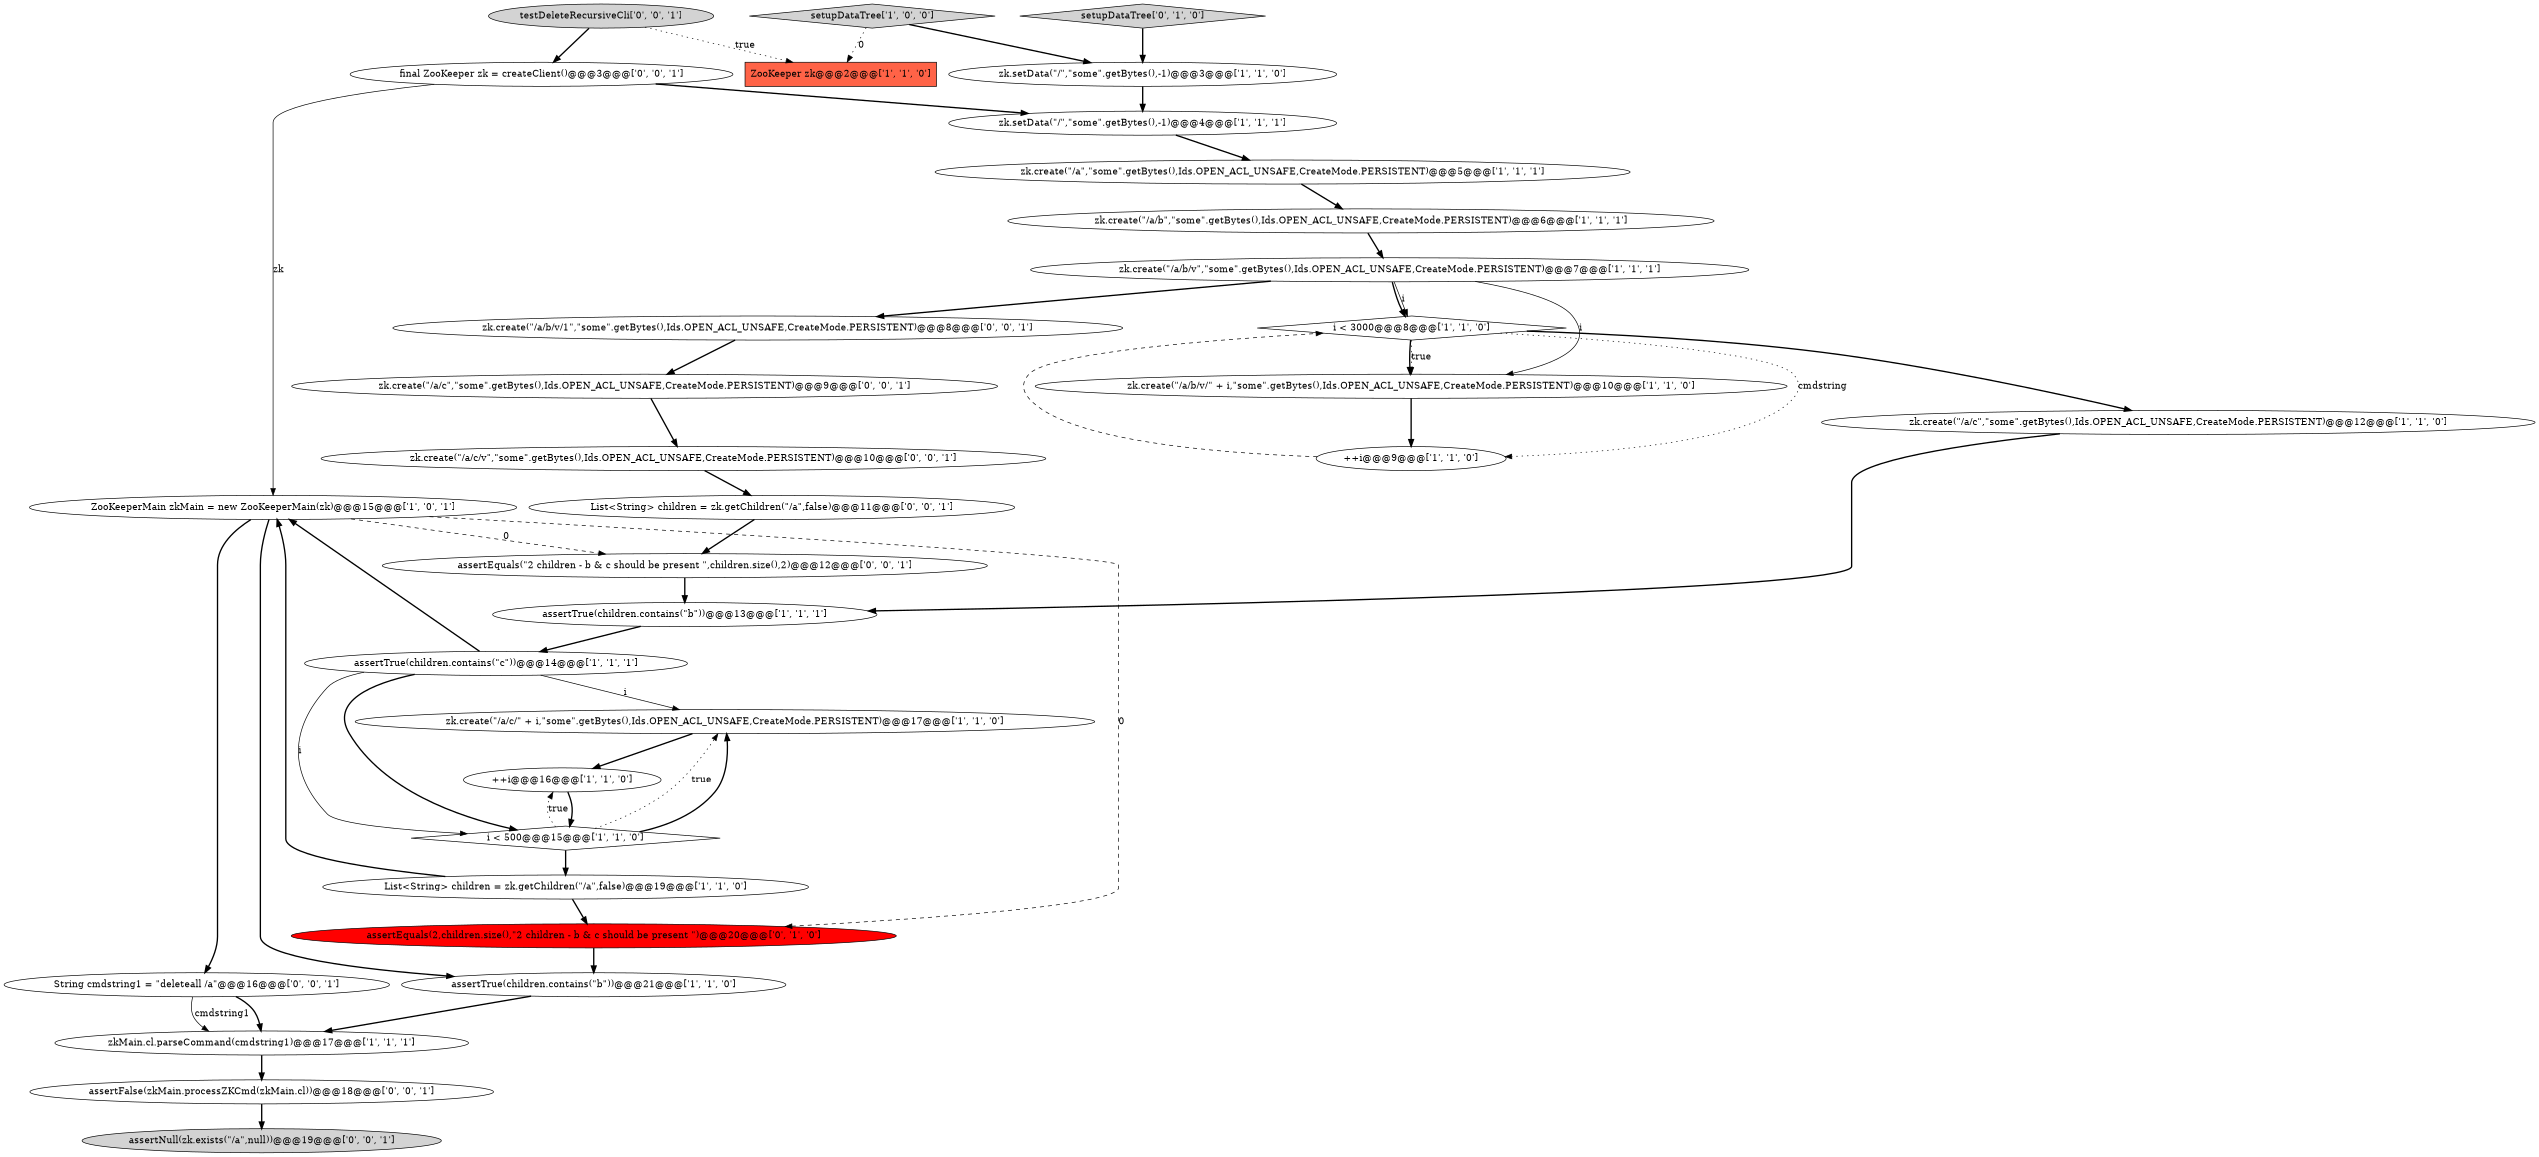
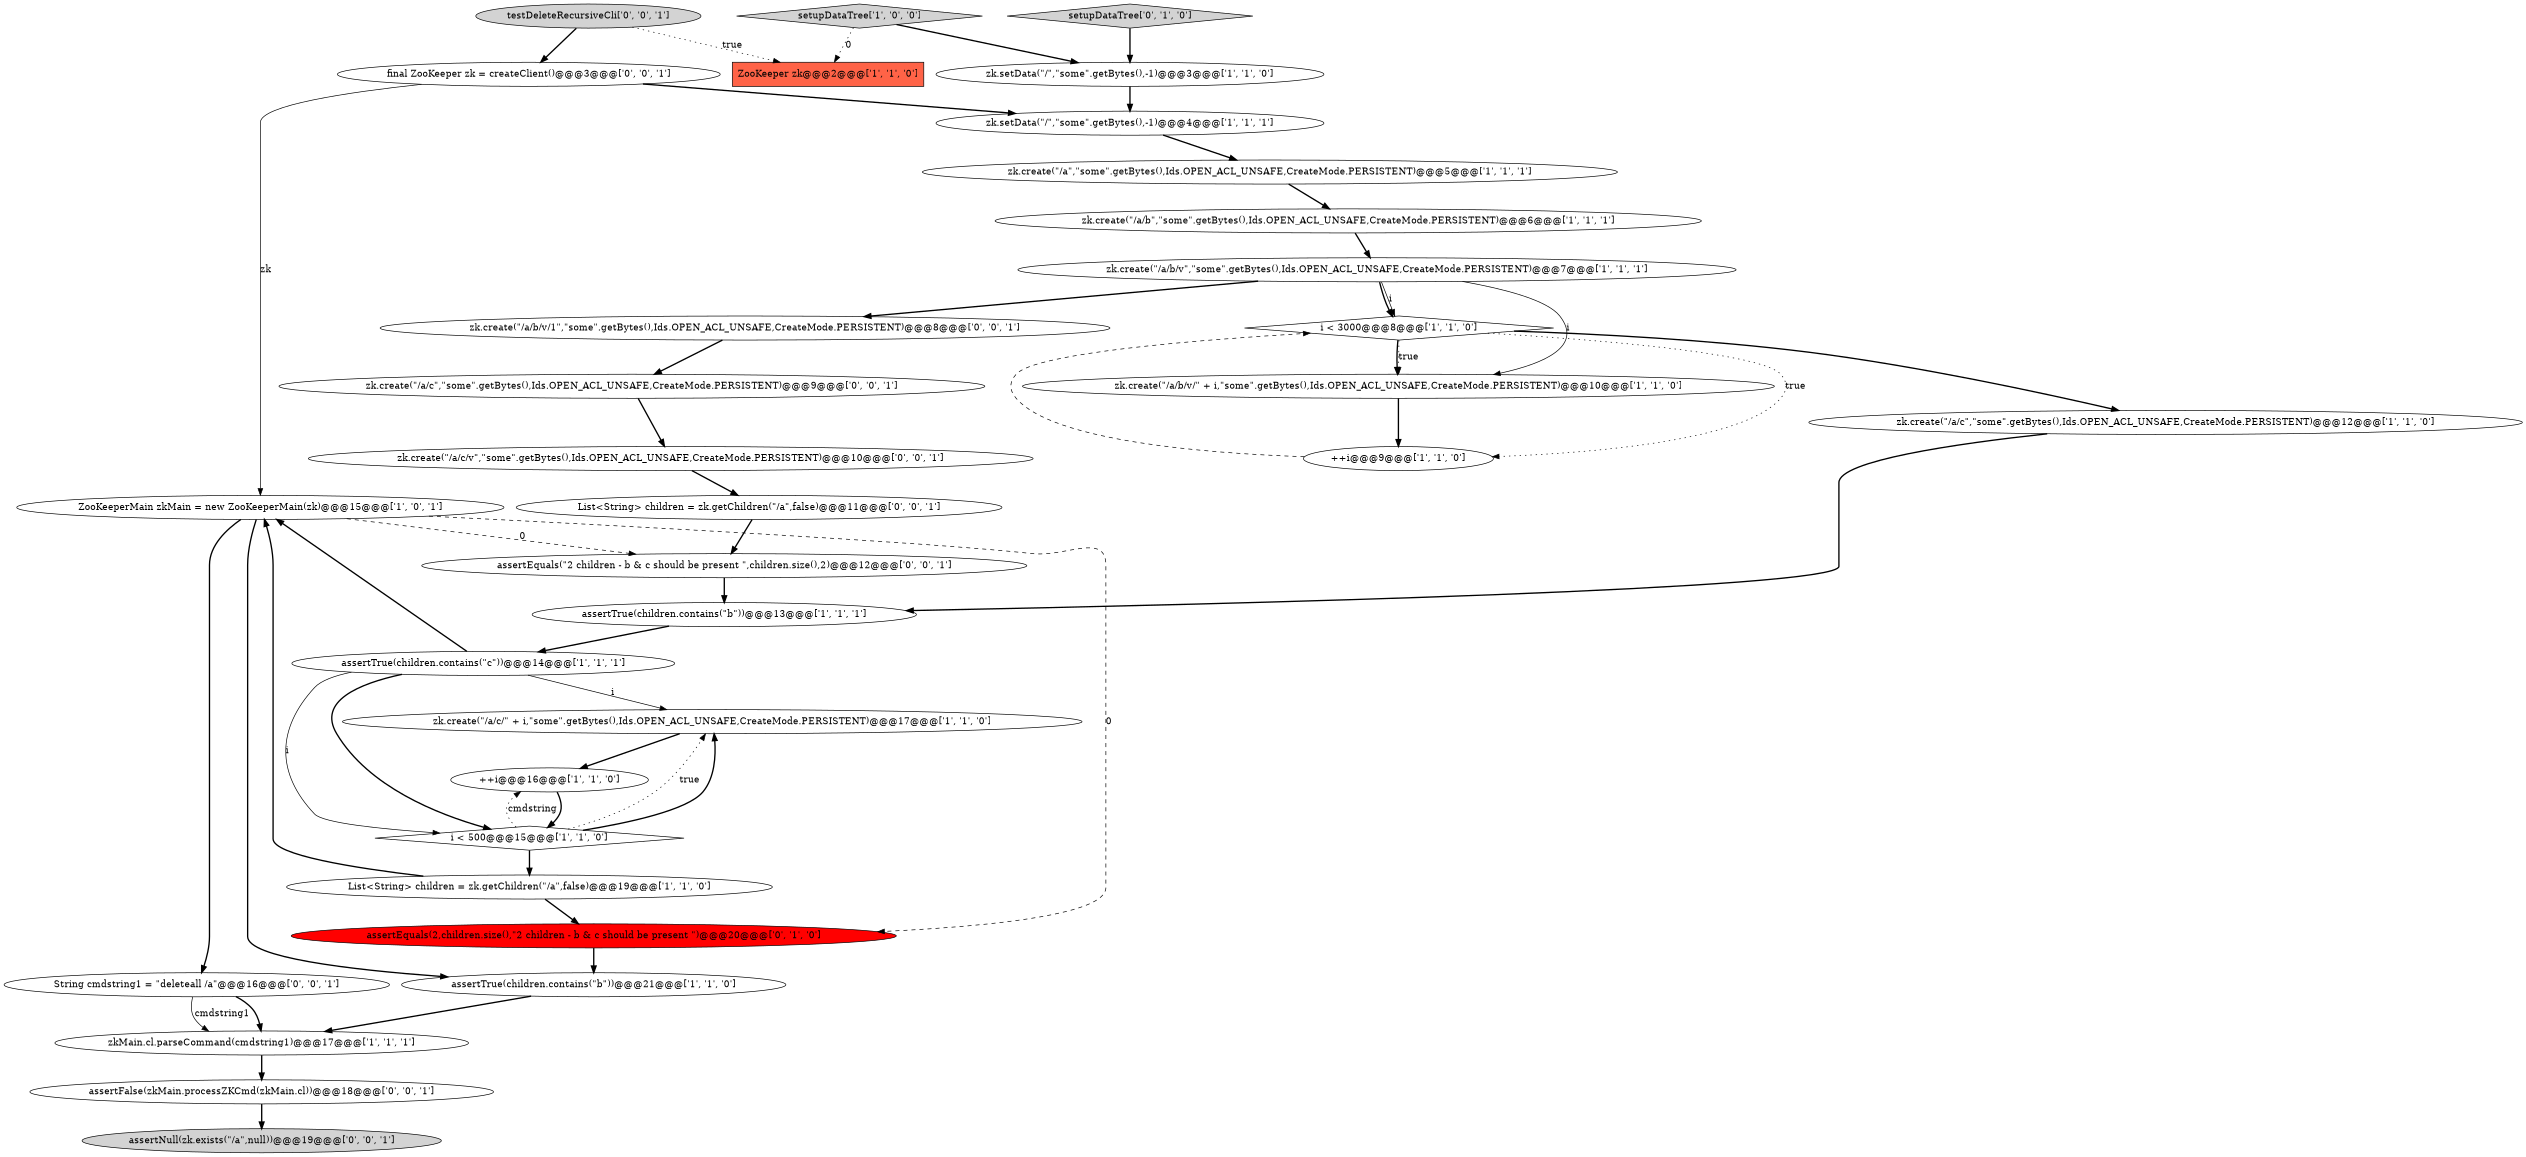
edge "i < 3000@@@8@@@['1', '1', '0']" -> "++i@@@9@@@['1', '1', '0']": label "cmdstring" -> "true"
edge "i < 500@@@15@@@['1', '1', '0']" -> "++i@@@16@@@['1', '1', '0']": label "true" -> "cmdstring"
